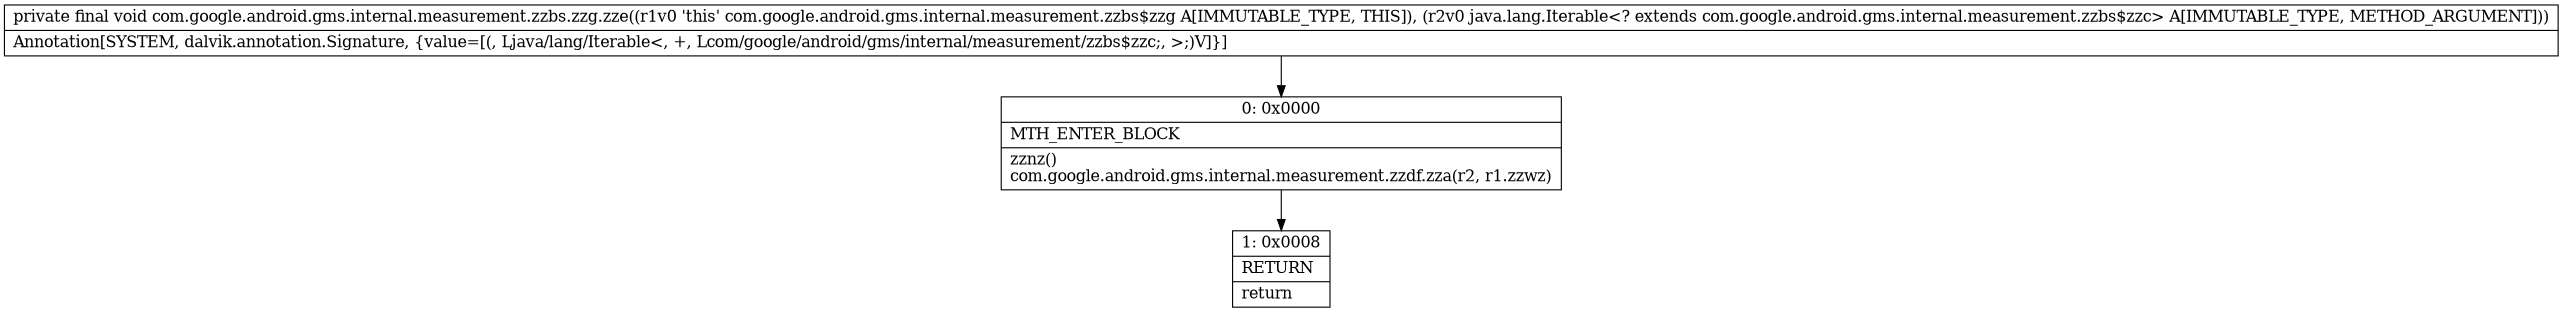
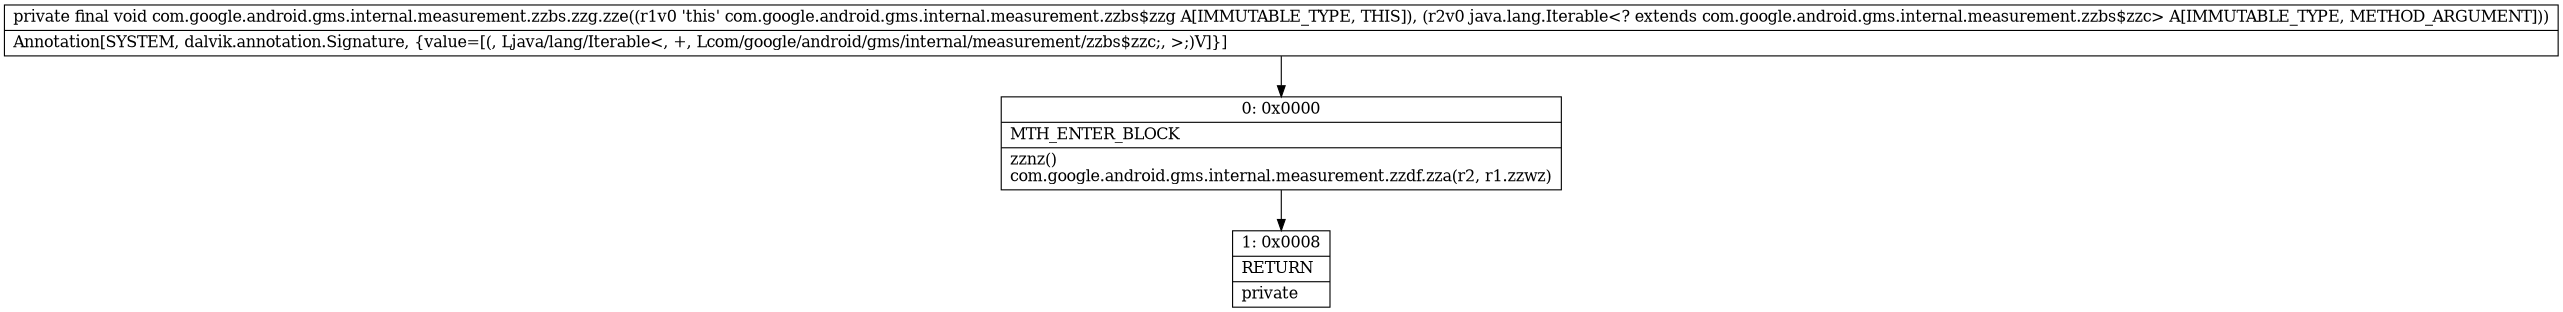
node "1: 0x0008": text "return" -> "private"
